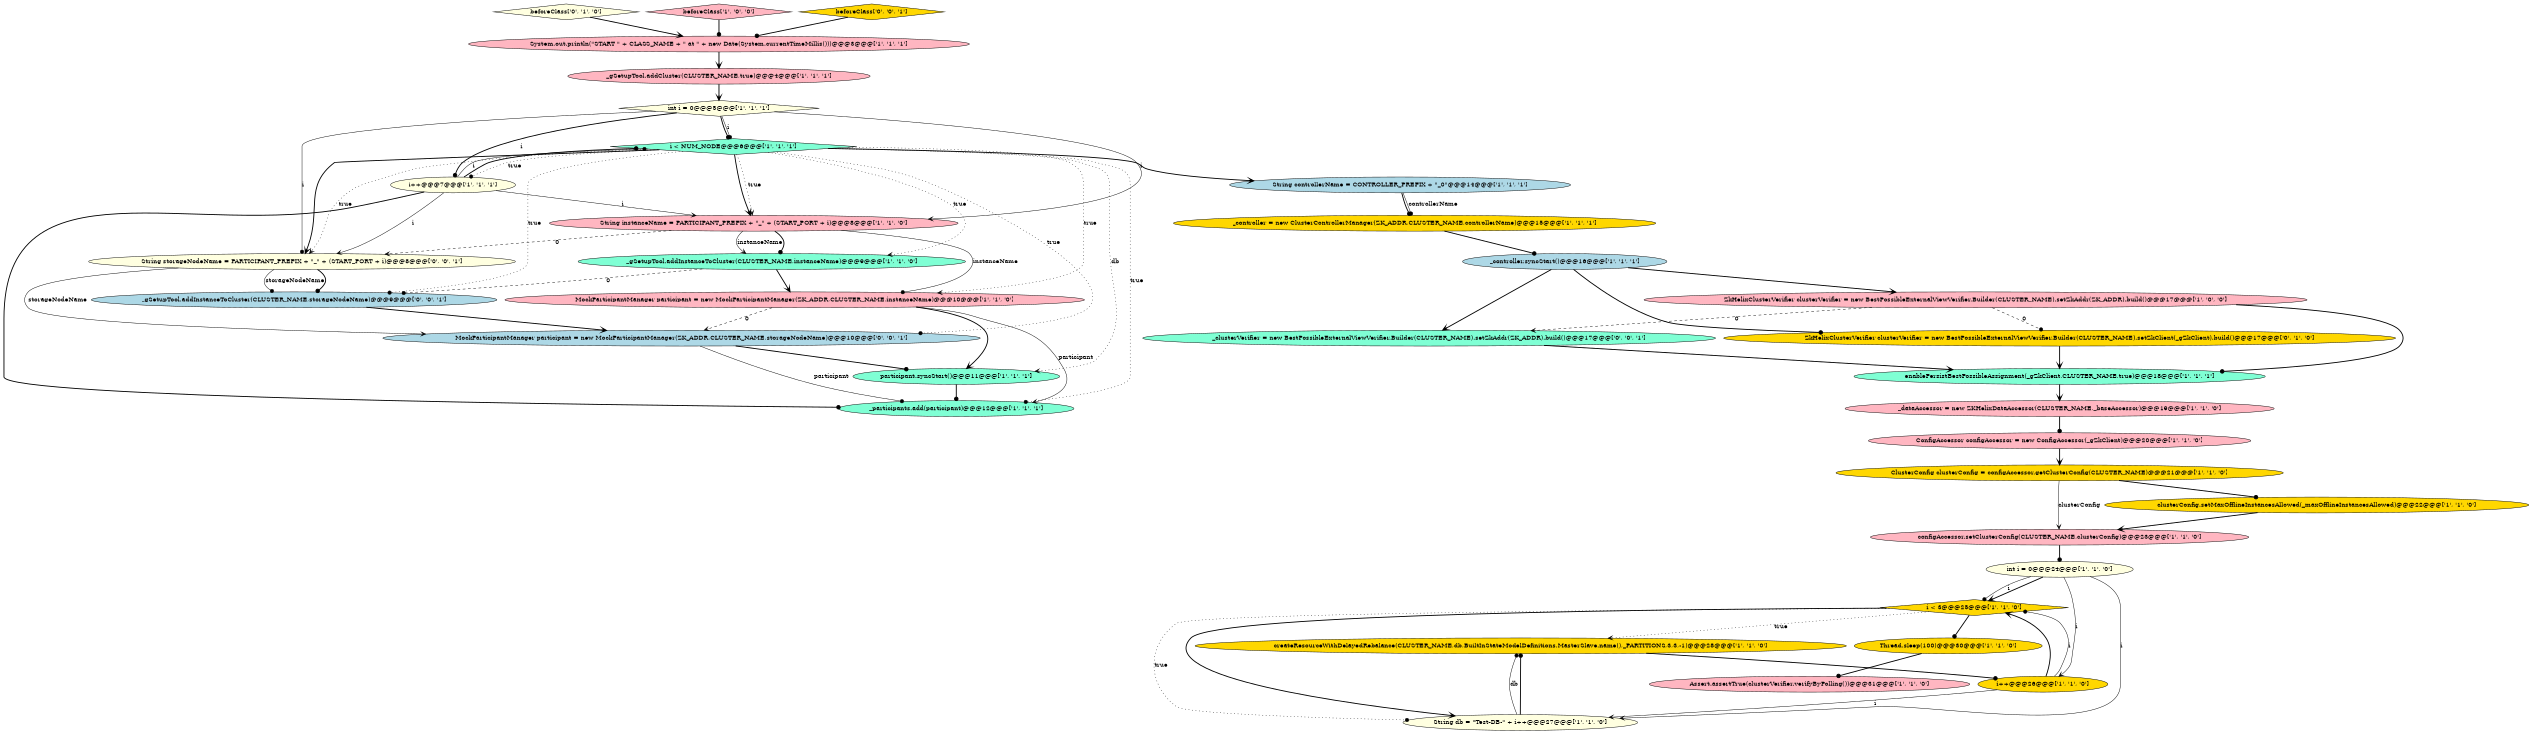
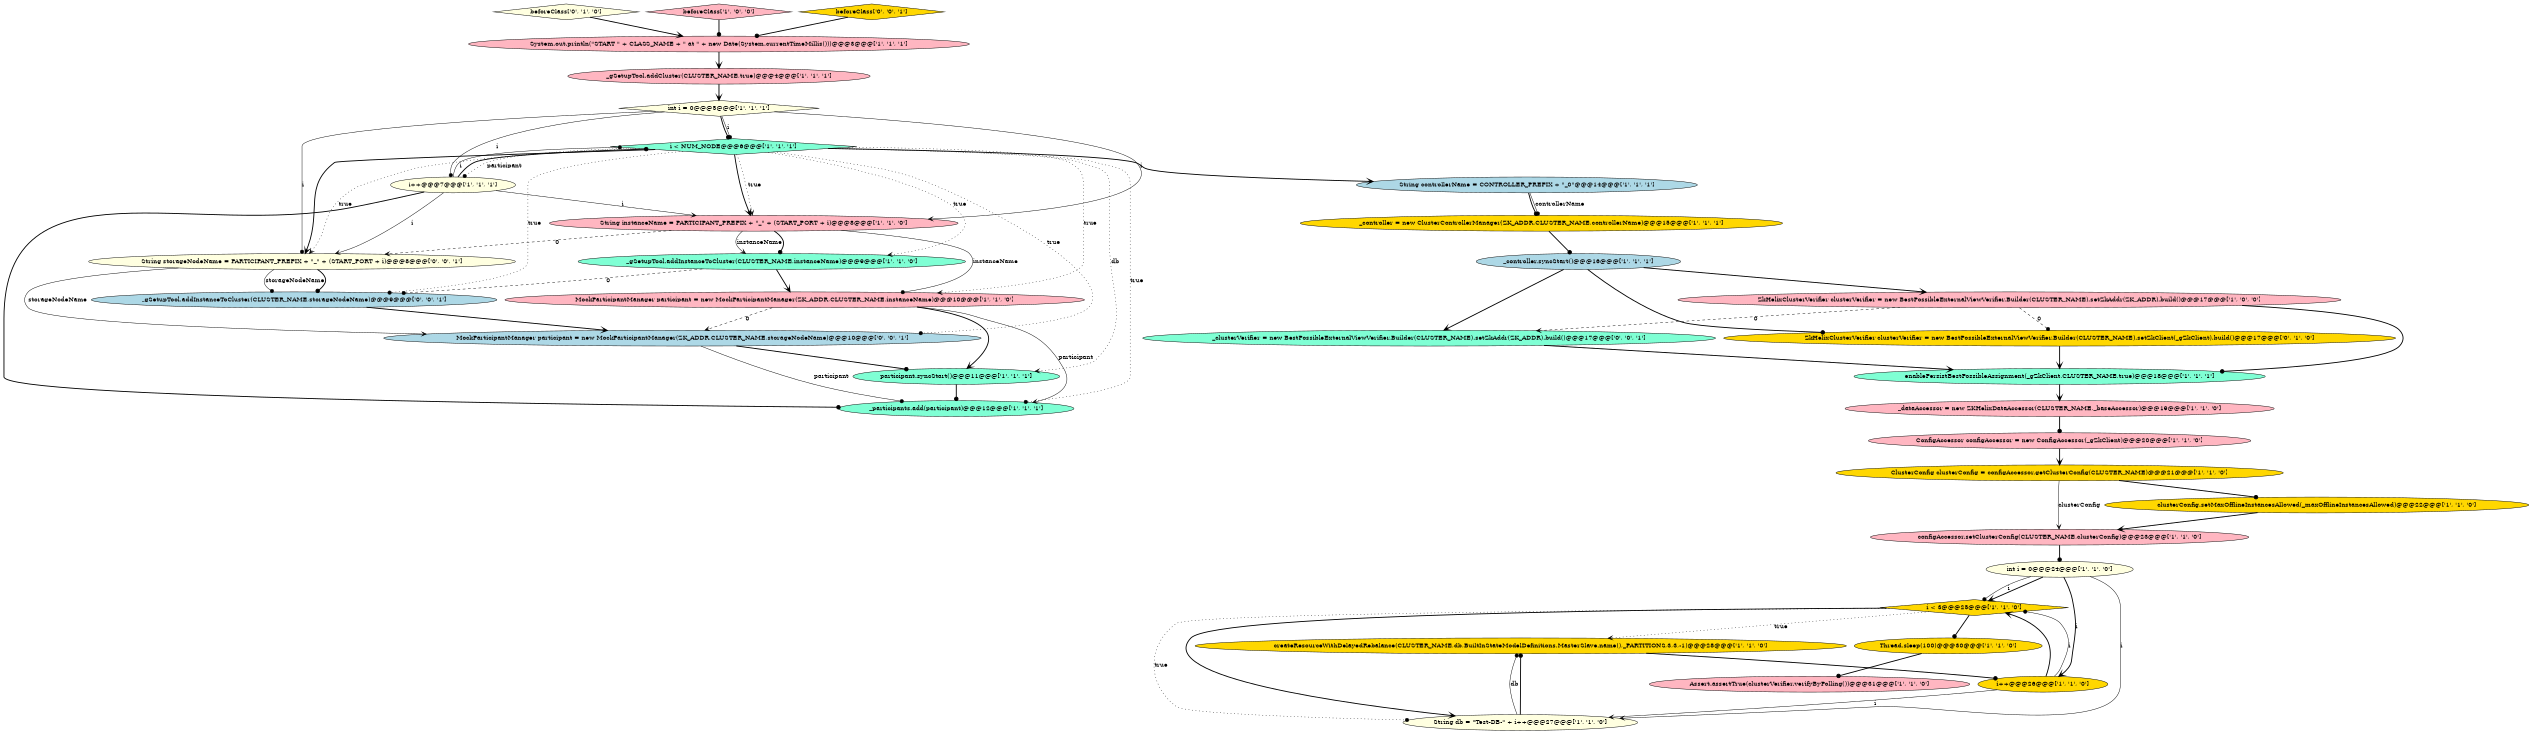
edge "int i = 0@@@5@@@['1', '1', '1']" -> "i++@@@7@@@['1', '1', '1']": style bold -> solid
edge "i < NUM_NODE@@@6@@@['1', '1', '1']" -> "i++@@@7@@@['1', '1', '1']": label "true" -> "participant"
edge "int i = 0@@@24@@@['1', '1', '0']" -> "i++@@@26@@@['1', '1', '0']": style solid -> bold
